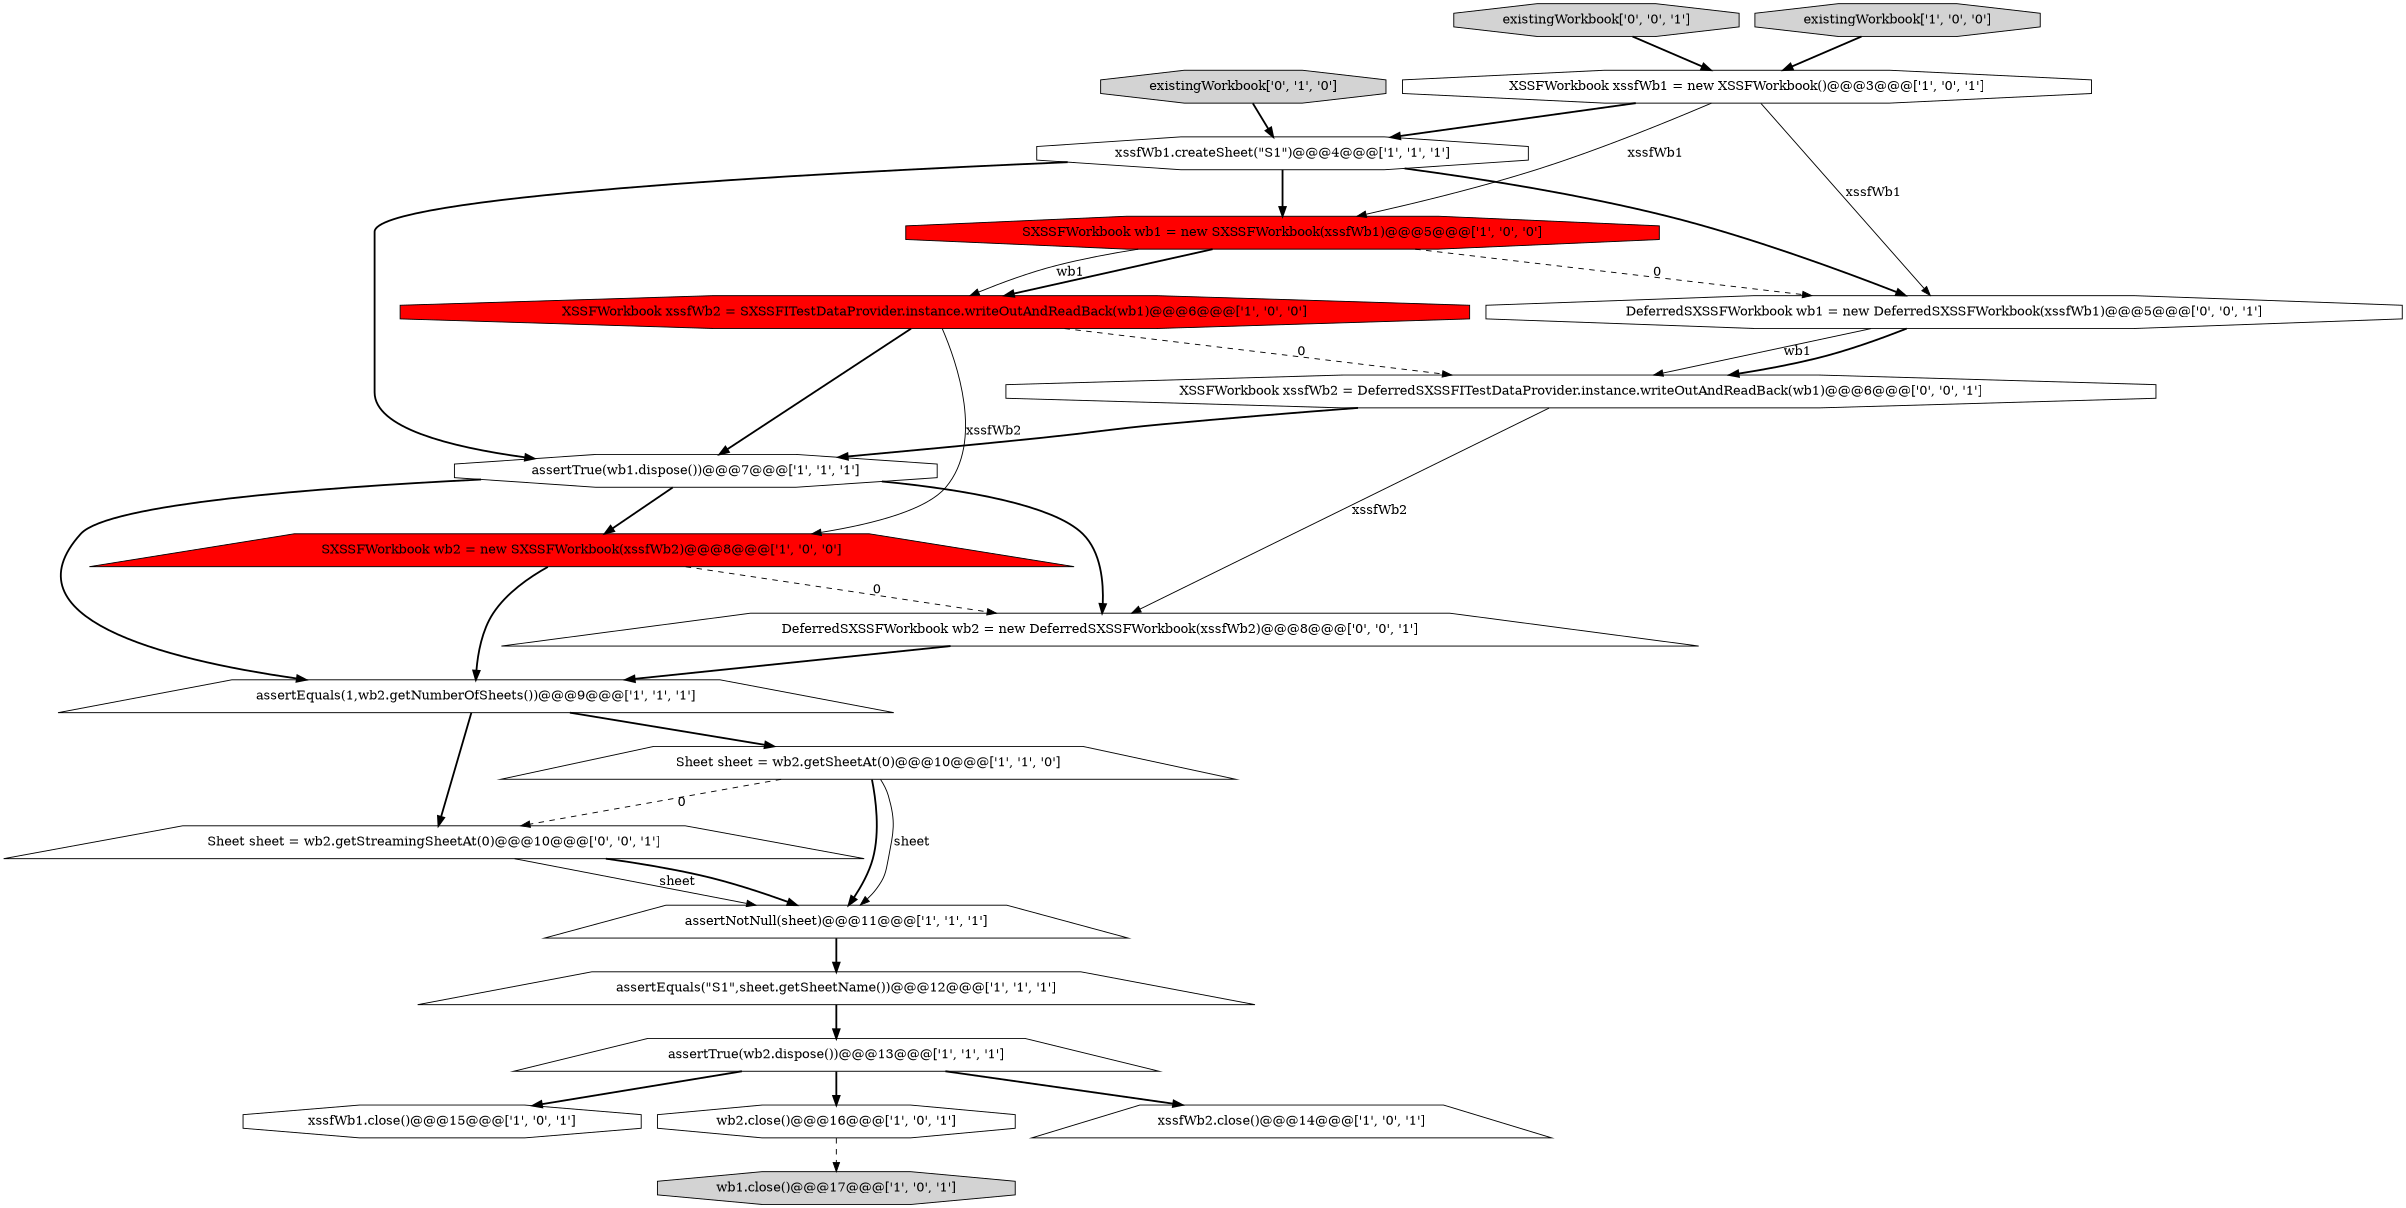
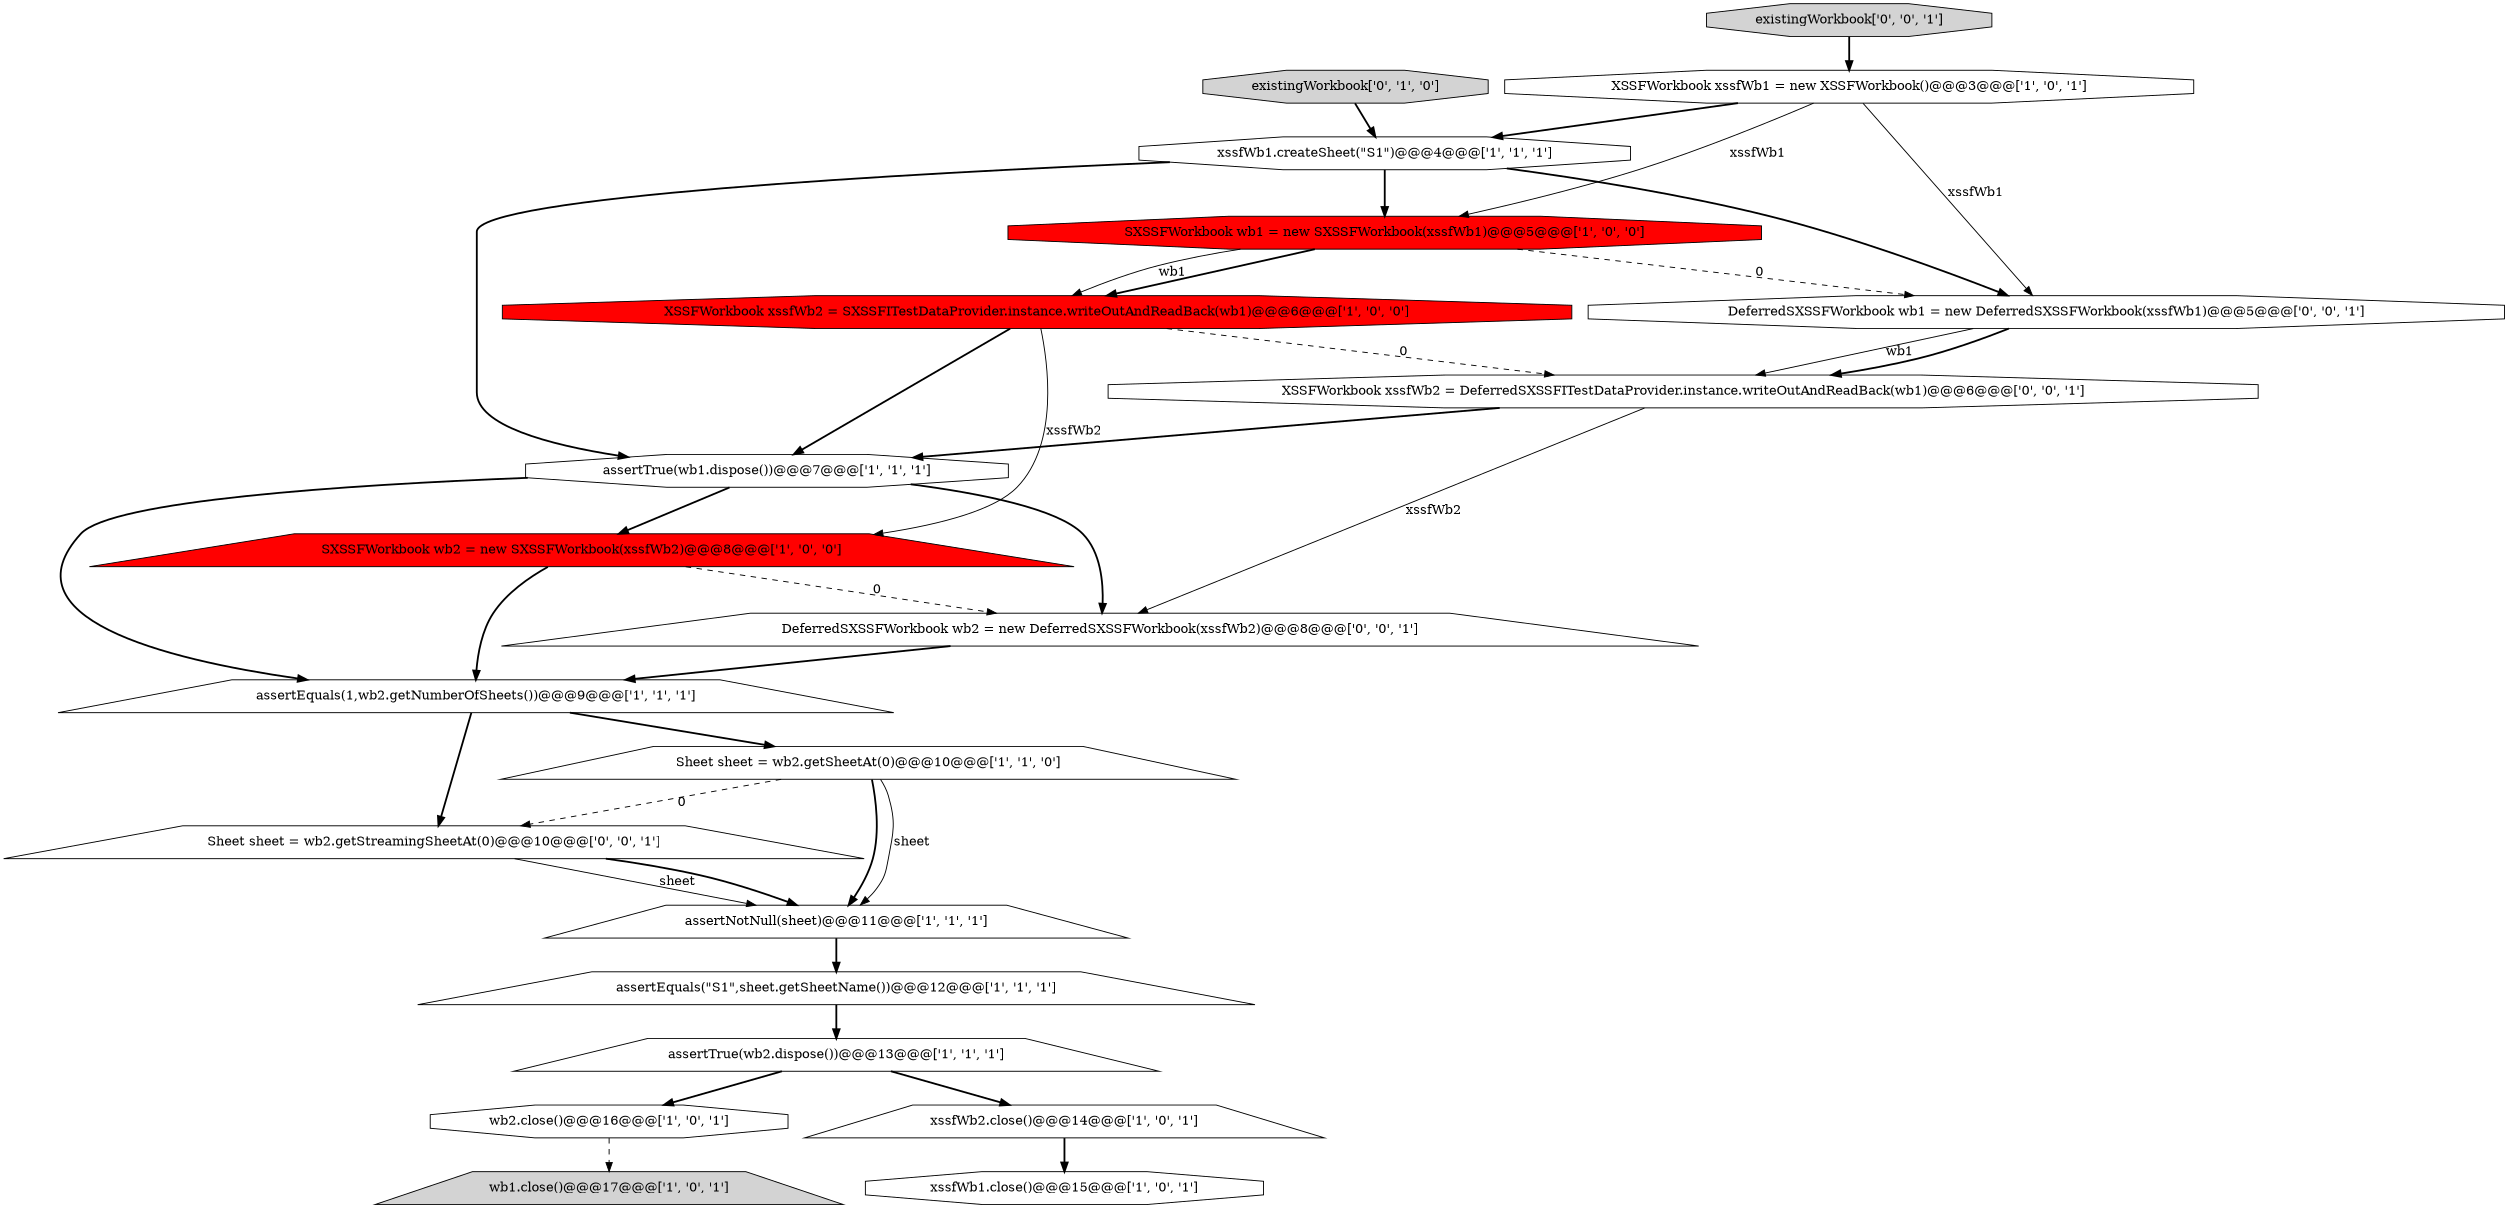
node "existingWorkbook['1', '0', '0']": removed
edge "assertTrue(wb2.dispose())@@@13@@@['1', '1', '1']" -> "xssfWb1.close()@@@15@@@['1', '0', '1']": now "xssfWb2.close()@@@14@@@['1', '0', '1']" -> "xssfWb1.close()@@@15@@@['1', '0', '1']"
node "wb1.close()@@@17@@@['1', '0', '1']": shape octagon -> trapezium
